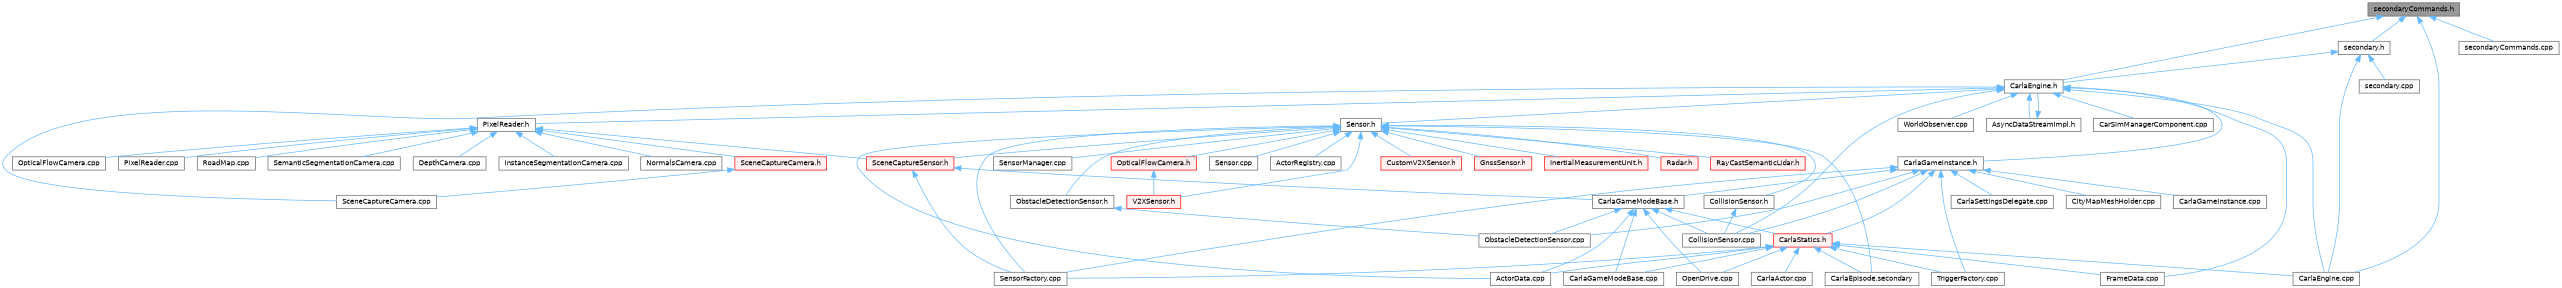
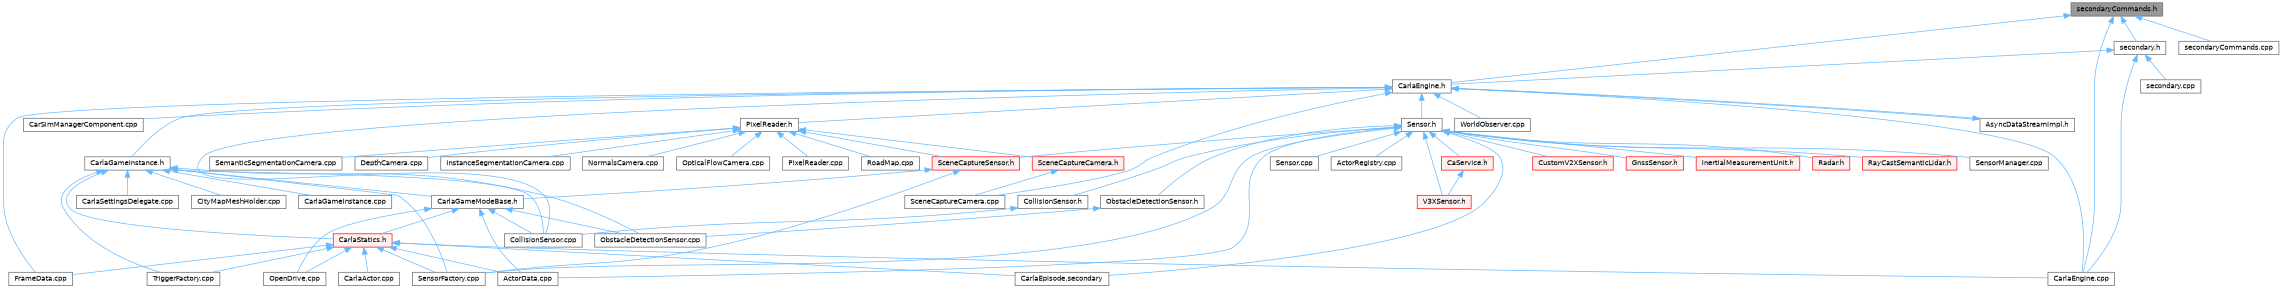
node "OpticalFlowCamera.h": label "OpticalFlowCamera.h" -> "CaService.h"
node "V2XSensor.h": label "V2XSensor.h" -> "V3XSensor.h"
node "CarlaGameModeBase.cpp": removed
